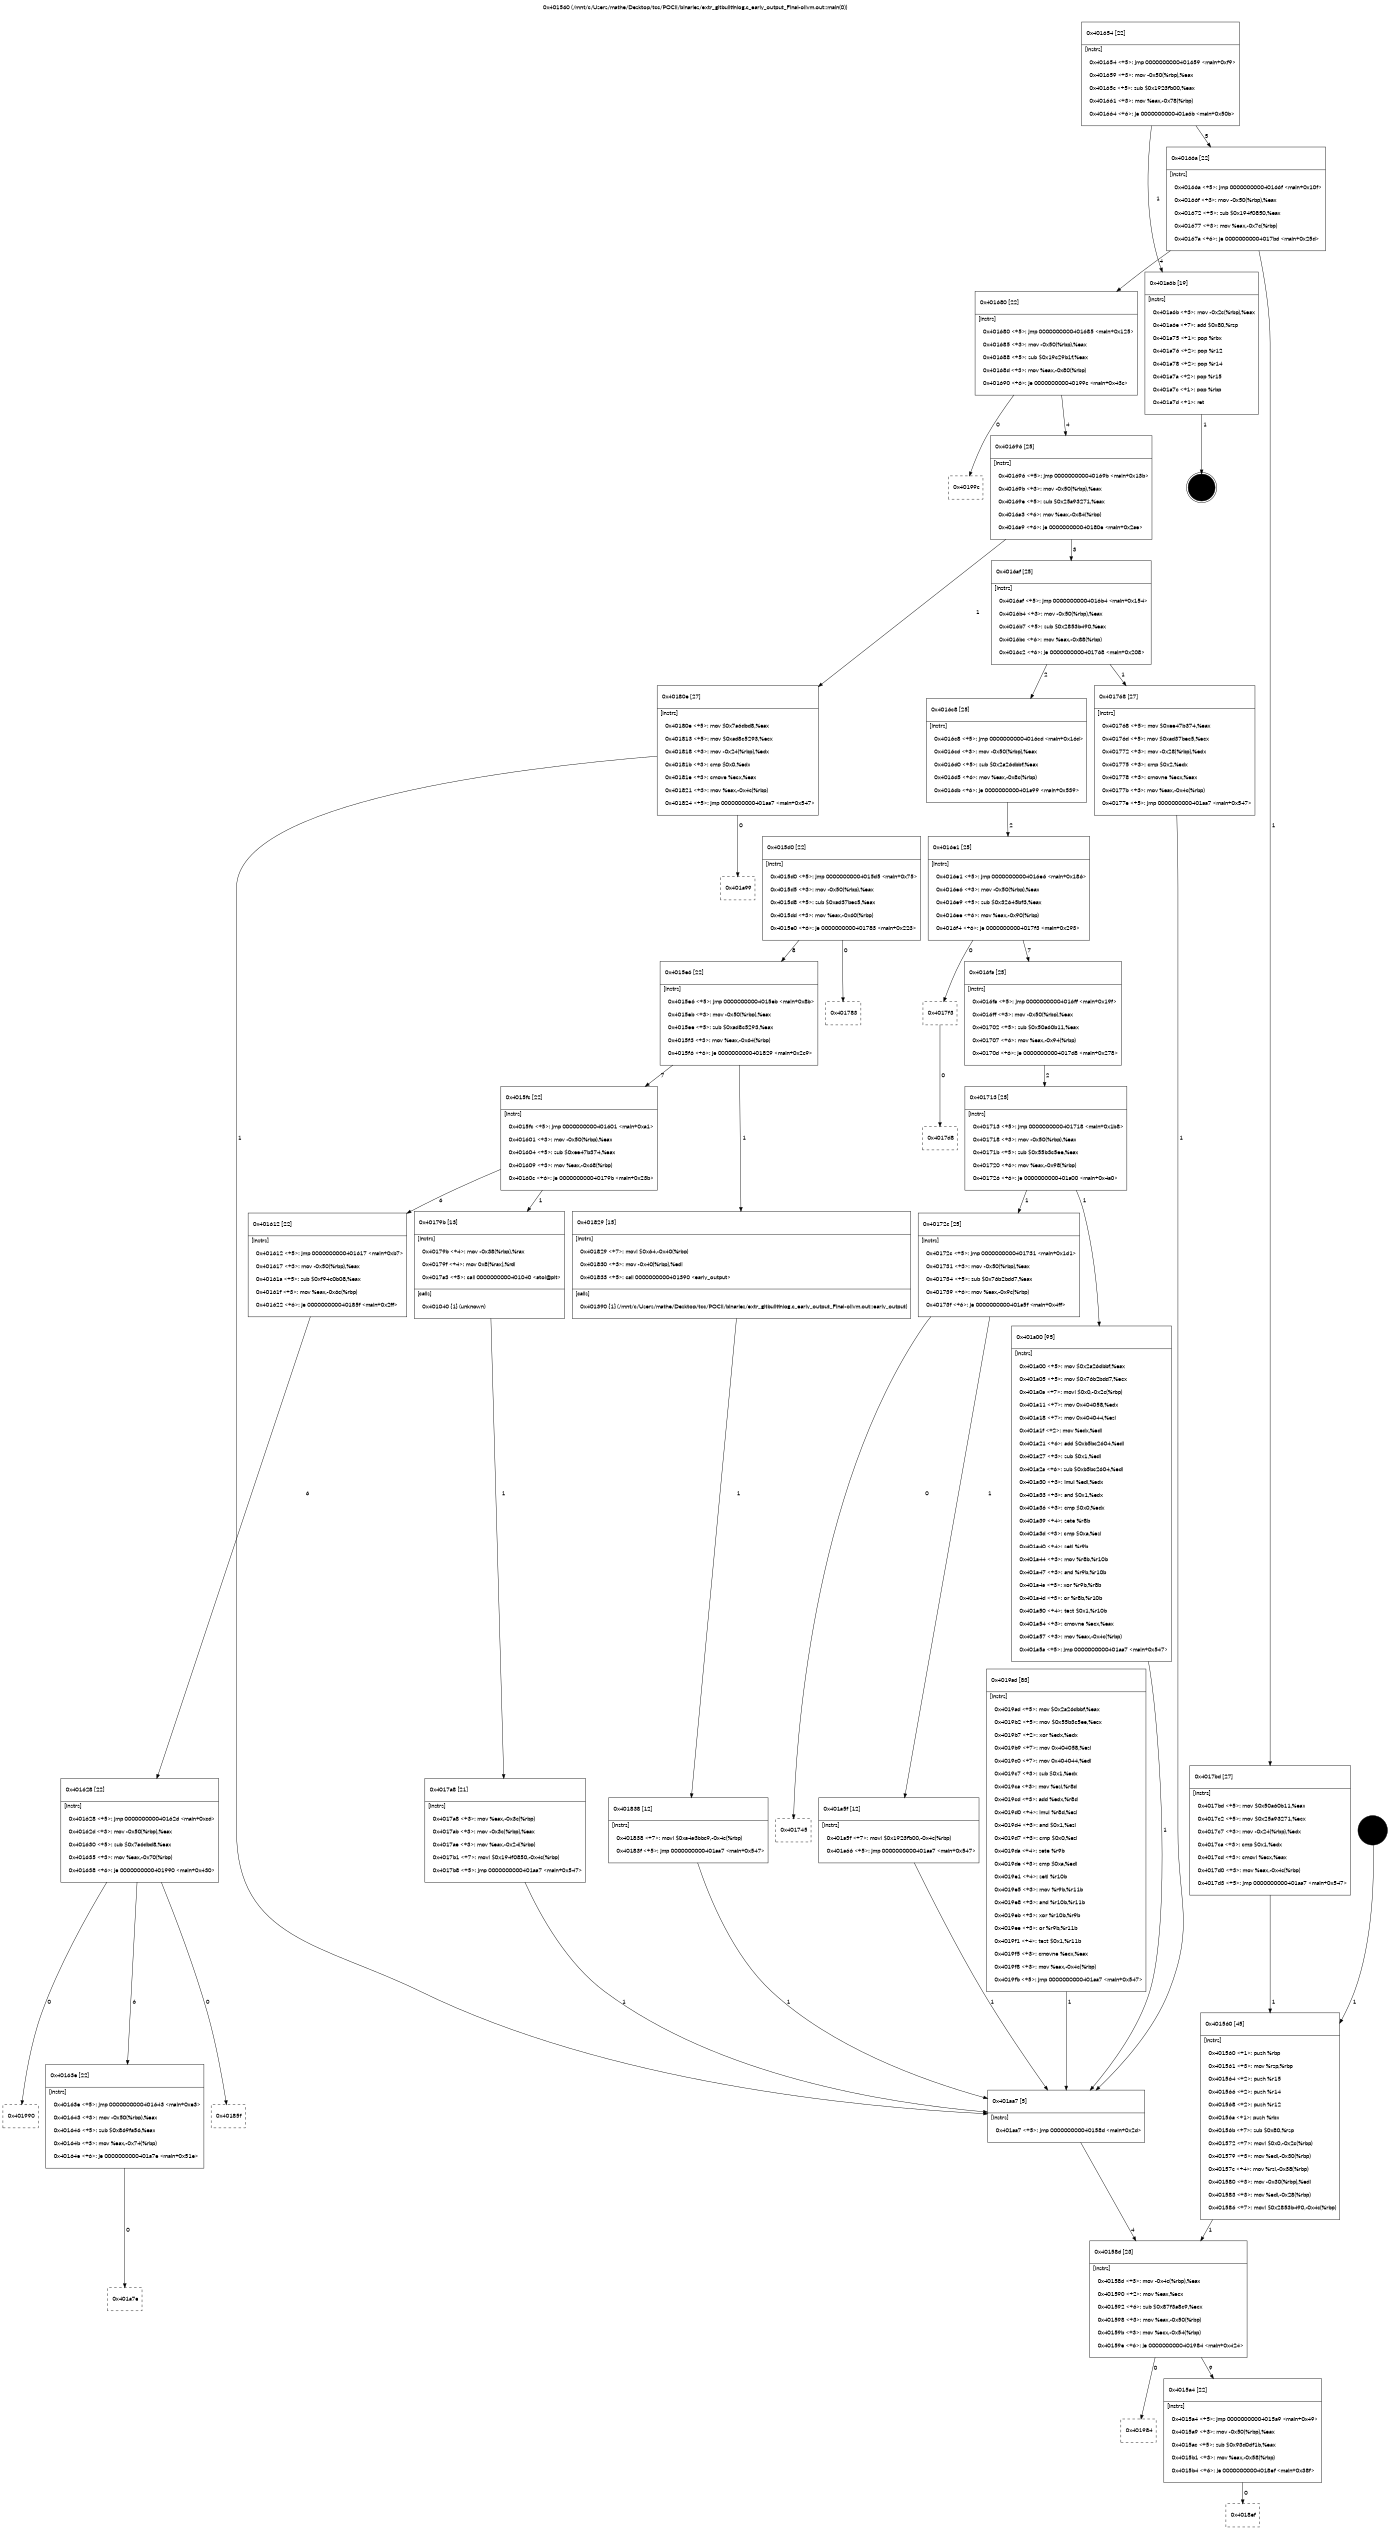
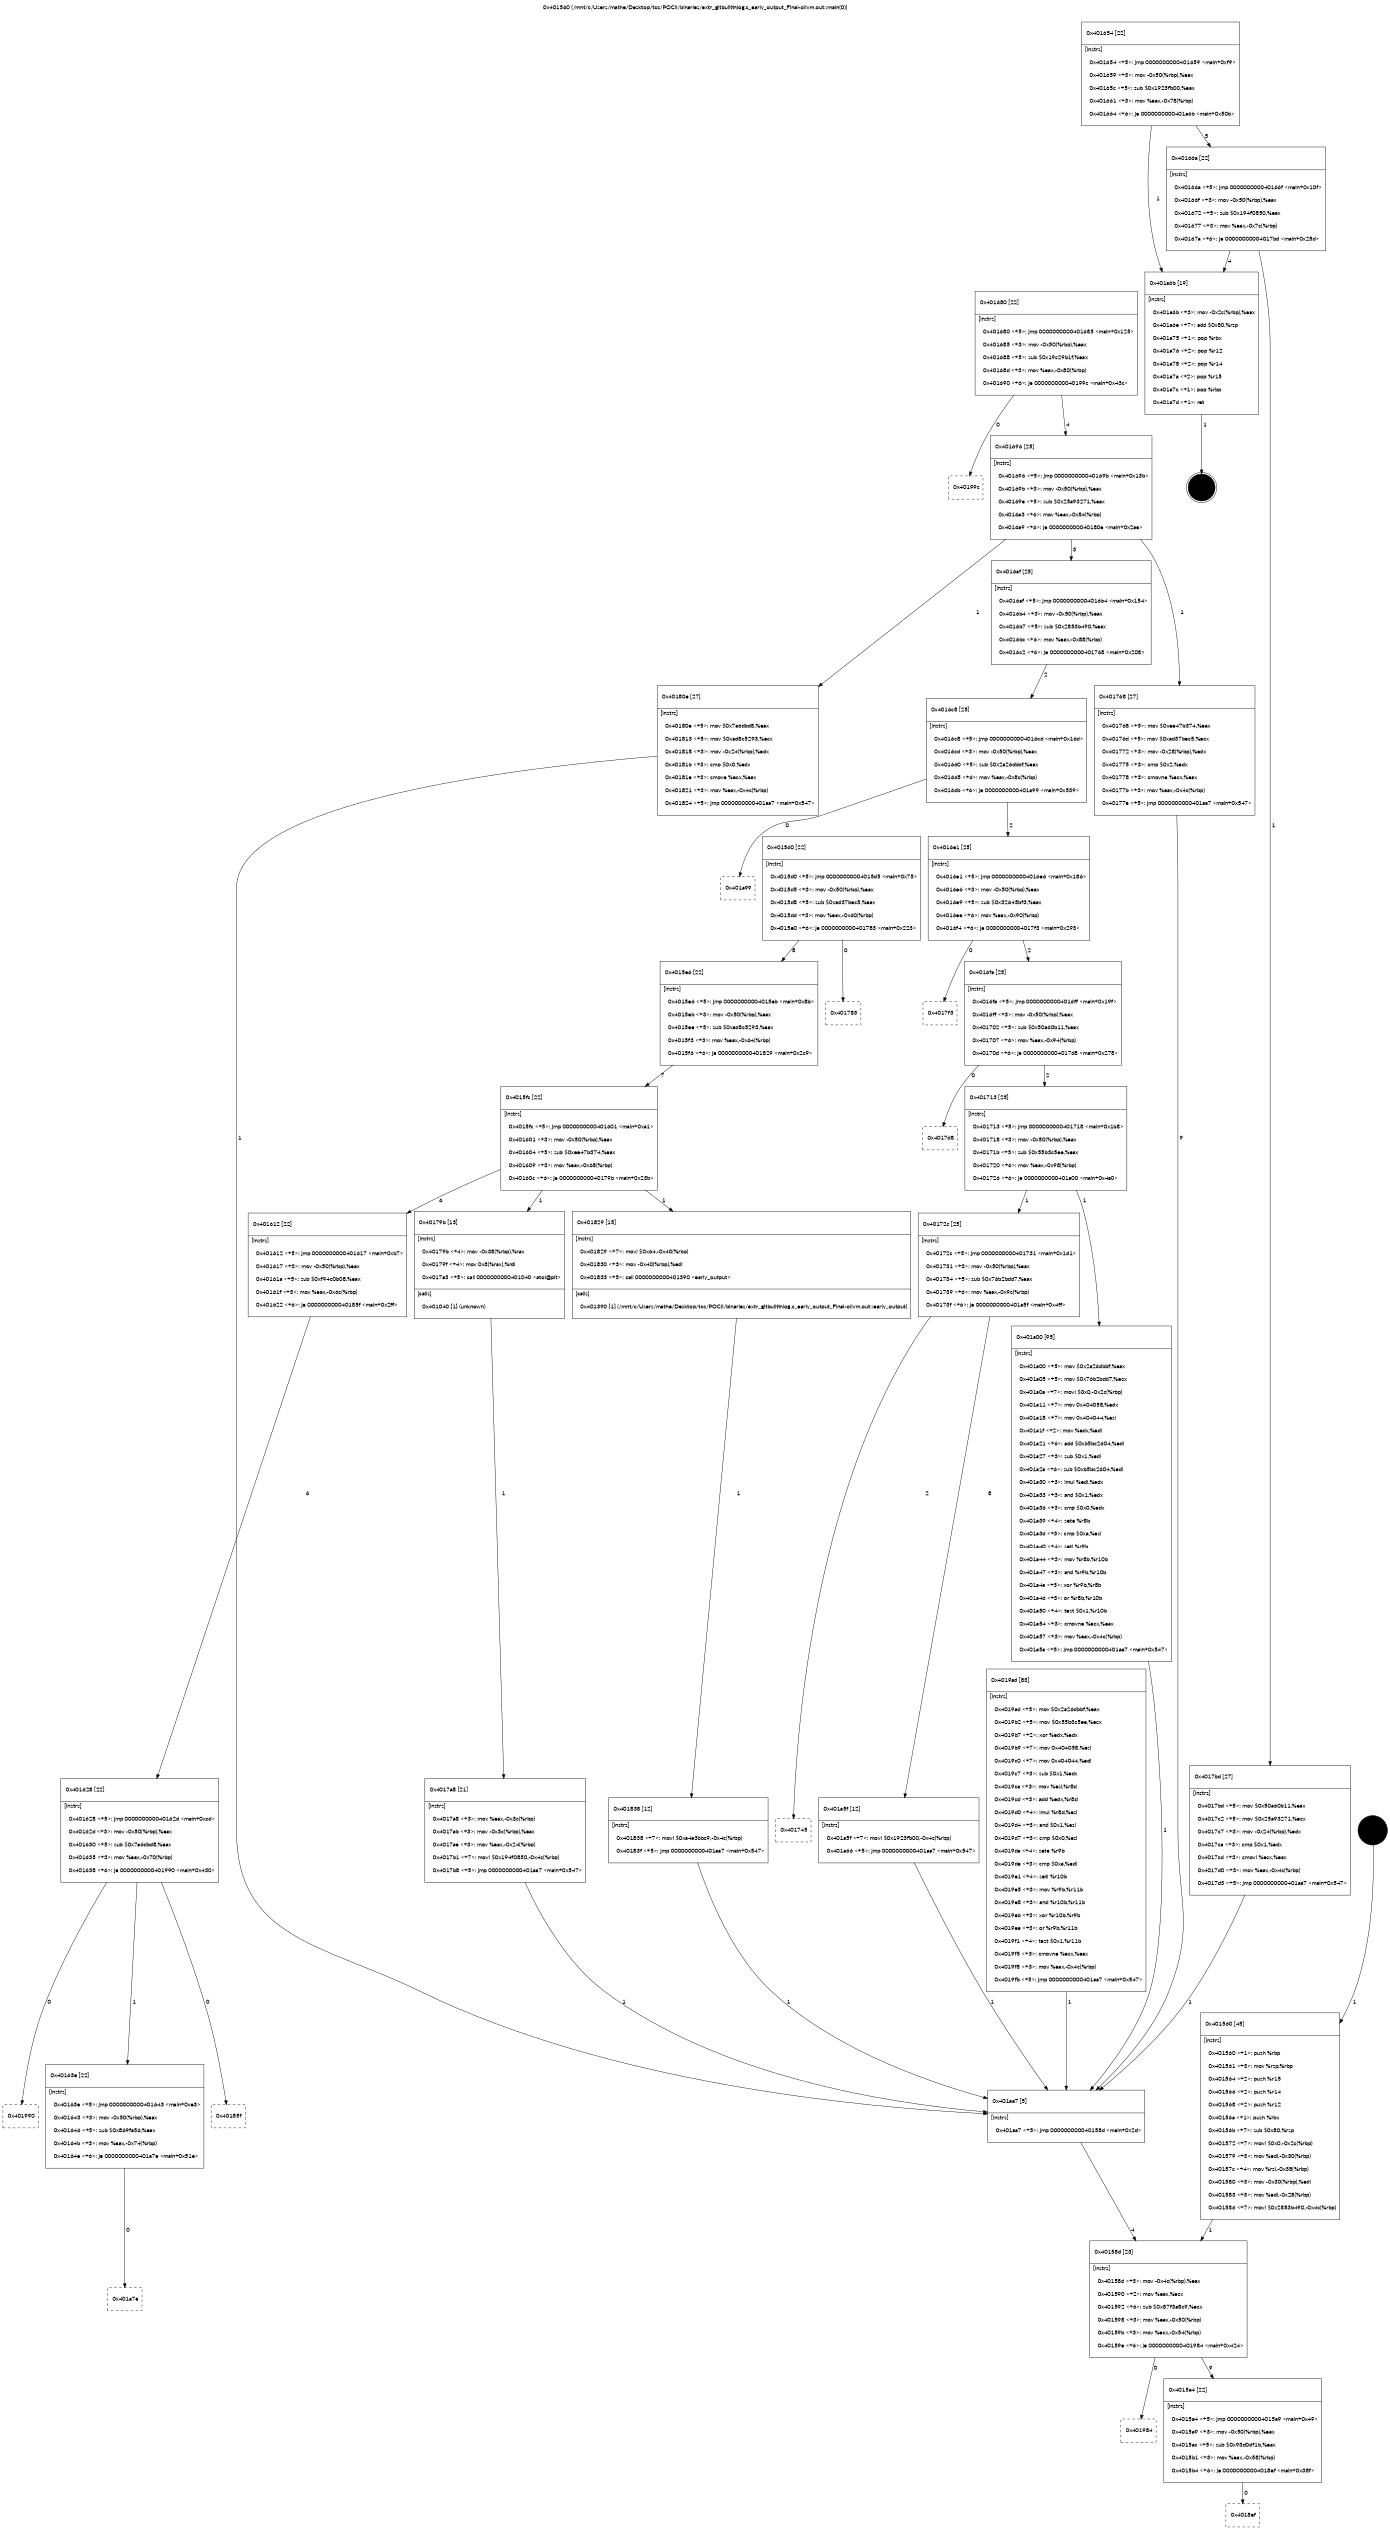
edge "0x40166a [22]" -> "0x401680 [22]": now "0x40166a [22]" -> "0x401a6b [19]"
edge "0x4016af [25]" -> "0x401768 [27]": now "0x401696 [25]" -> "0x401768 [27]"
edge "0x40180e [27]" -> "0x401a99": now "0x4016c8 [25]" -> "0x401a99"
edge "0x4016e1 [25]" -> "0x4016fa [25]": label " 7" -> " 2"
edge "0x4017f3" -> "0x4017d8": now "0x4016fa [25]" -> "0x4017d8"
edge "0x4015e6 [22]" -> "0x401829 [15]": now "0x4015fc [22]" -> "0x401829 [15]"
edge "0x401768 [27]" -> "0x401aa7 [5]": label " 1" -> " 9"
edge "0x40172c [25]" -> "0x401745": label " 0" -> " 2"
edge "0x40172c [25]" -> "0x401a5f [12]": label " 1" -> " 8"
edge "0x4017bd [27]" -> "0x401560 [45]": now "0x4017bd [27]" -> "0x401aa7 [5]"
edge "0x401628 [22]" -> "0x40163e [22]": label " 6" -> " 1"
